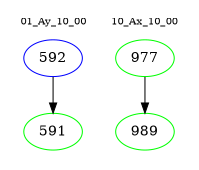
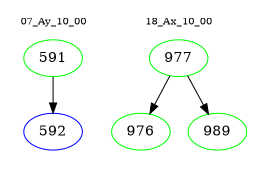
cluster "01_Ay_10_00": label "01_Ay_10_00" -> "07_Ay_10_00"
cluster "10_Ax_10_00": label "10_Ax_10_00" -> "18_Ax_10_00"
edge "592" -> "591": reversed
node "976": added
